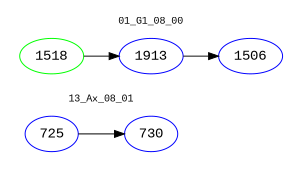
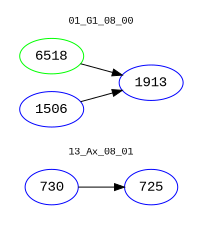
node "1518": label "1518" -> "6518"
edge "1913" -> "1506": reversed
edge "725" -> "730": reversed
